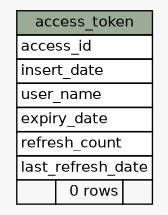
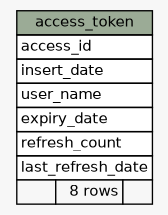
node "access_token": text "0 rows" -> "8 rows"
